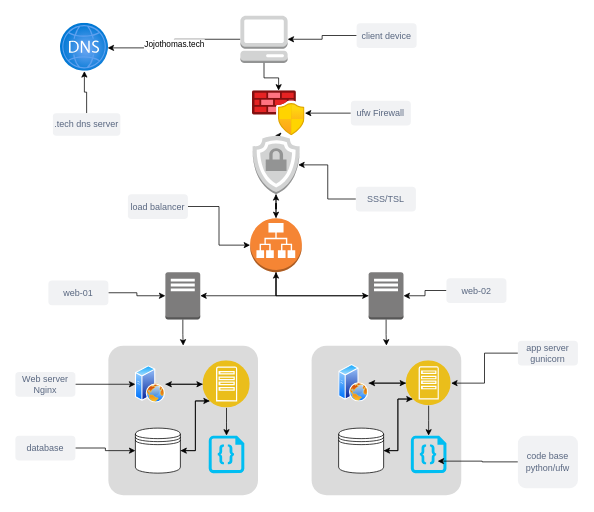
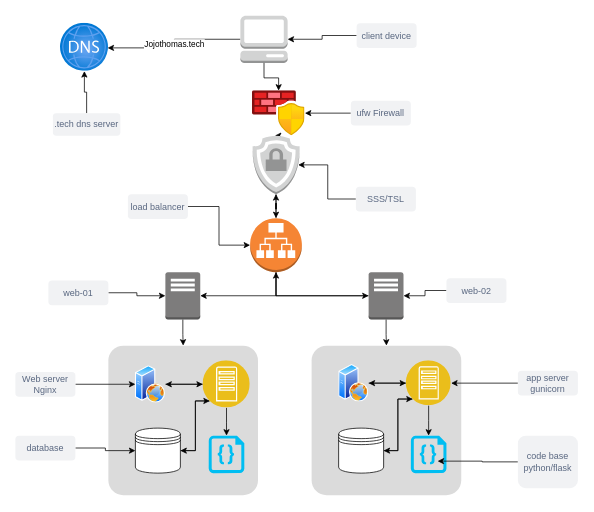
node "app server gunicorn": moved (548, 353) -> (548, 383)
node "code base python/ufw": label "code base python/ufw" -> "code base python/flask"
